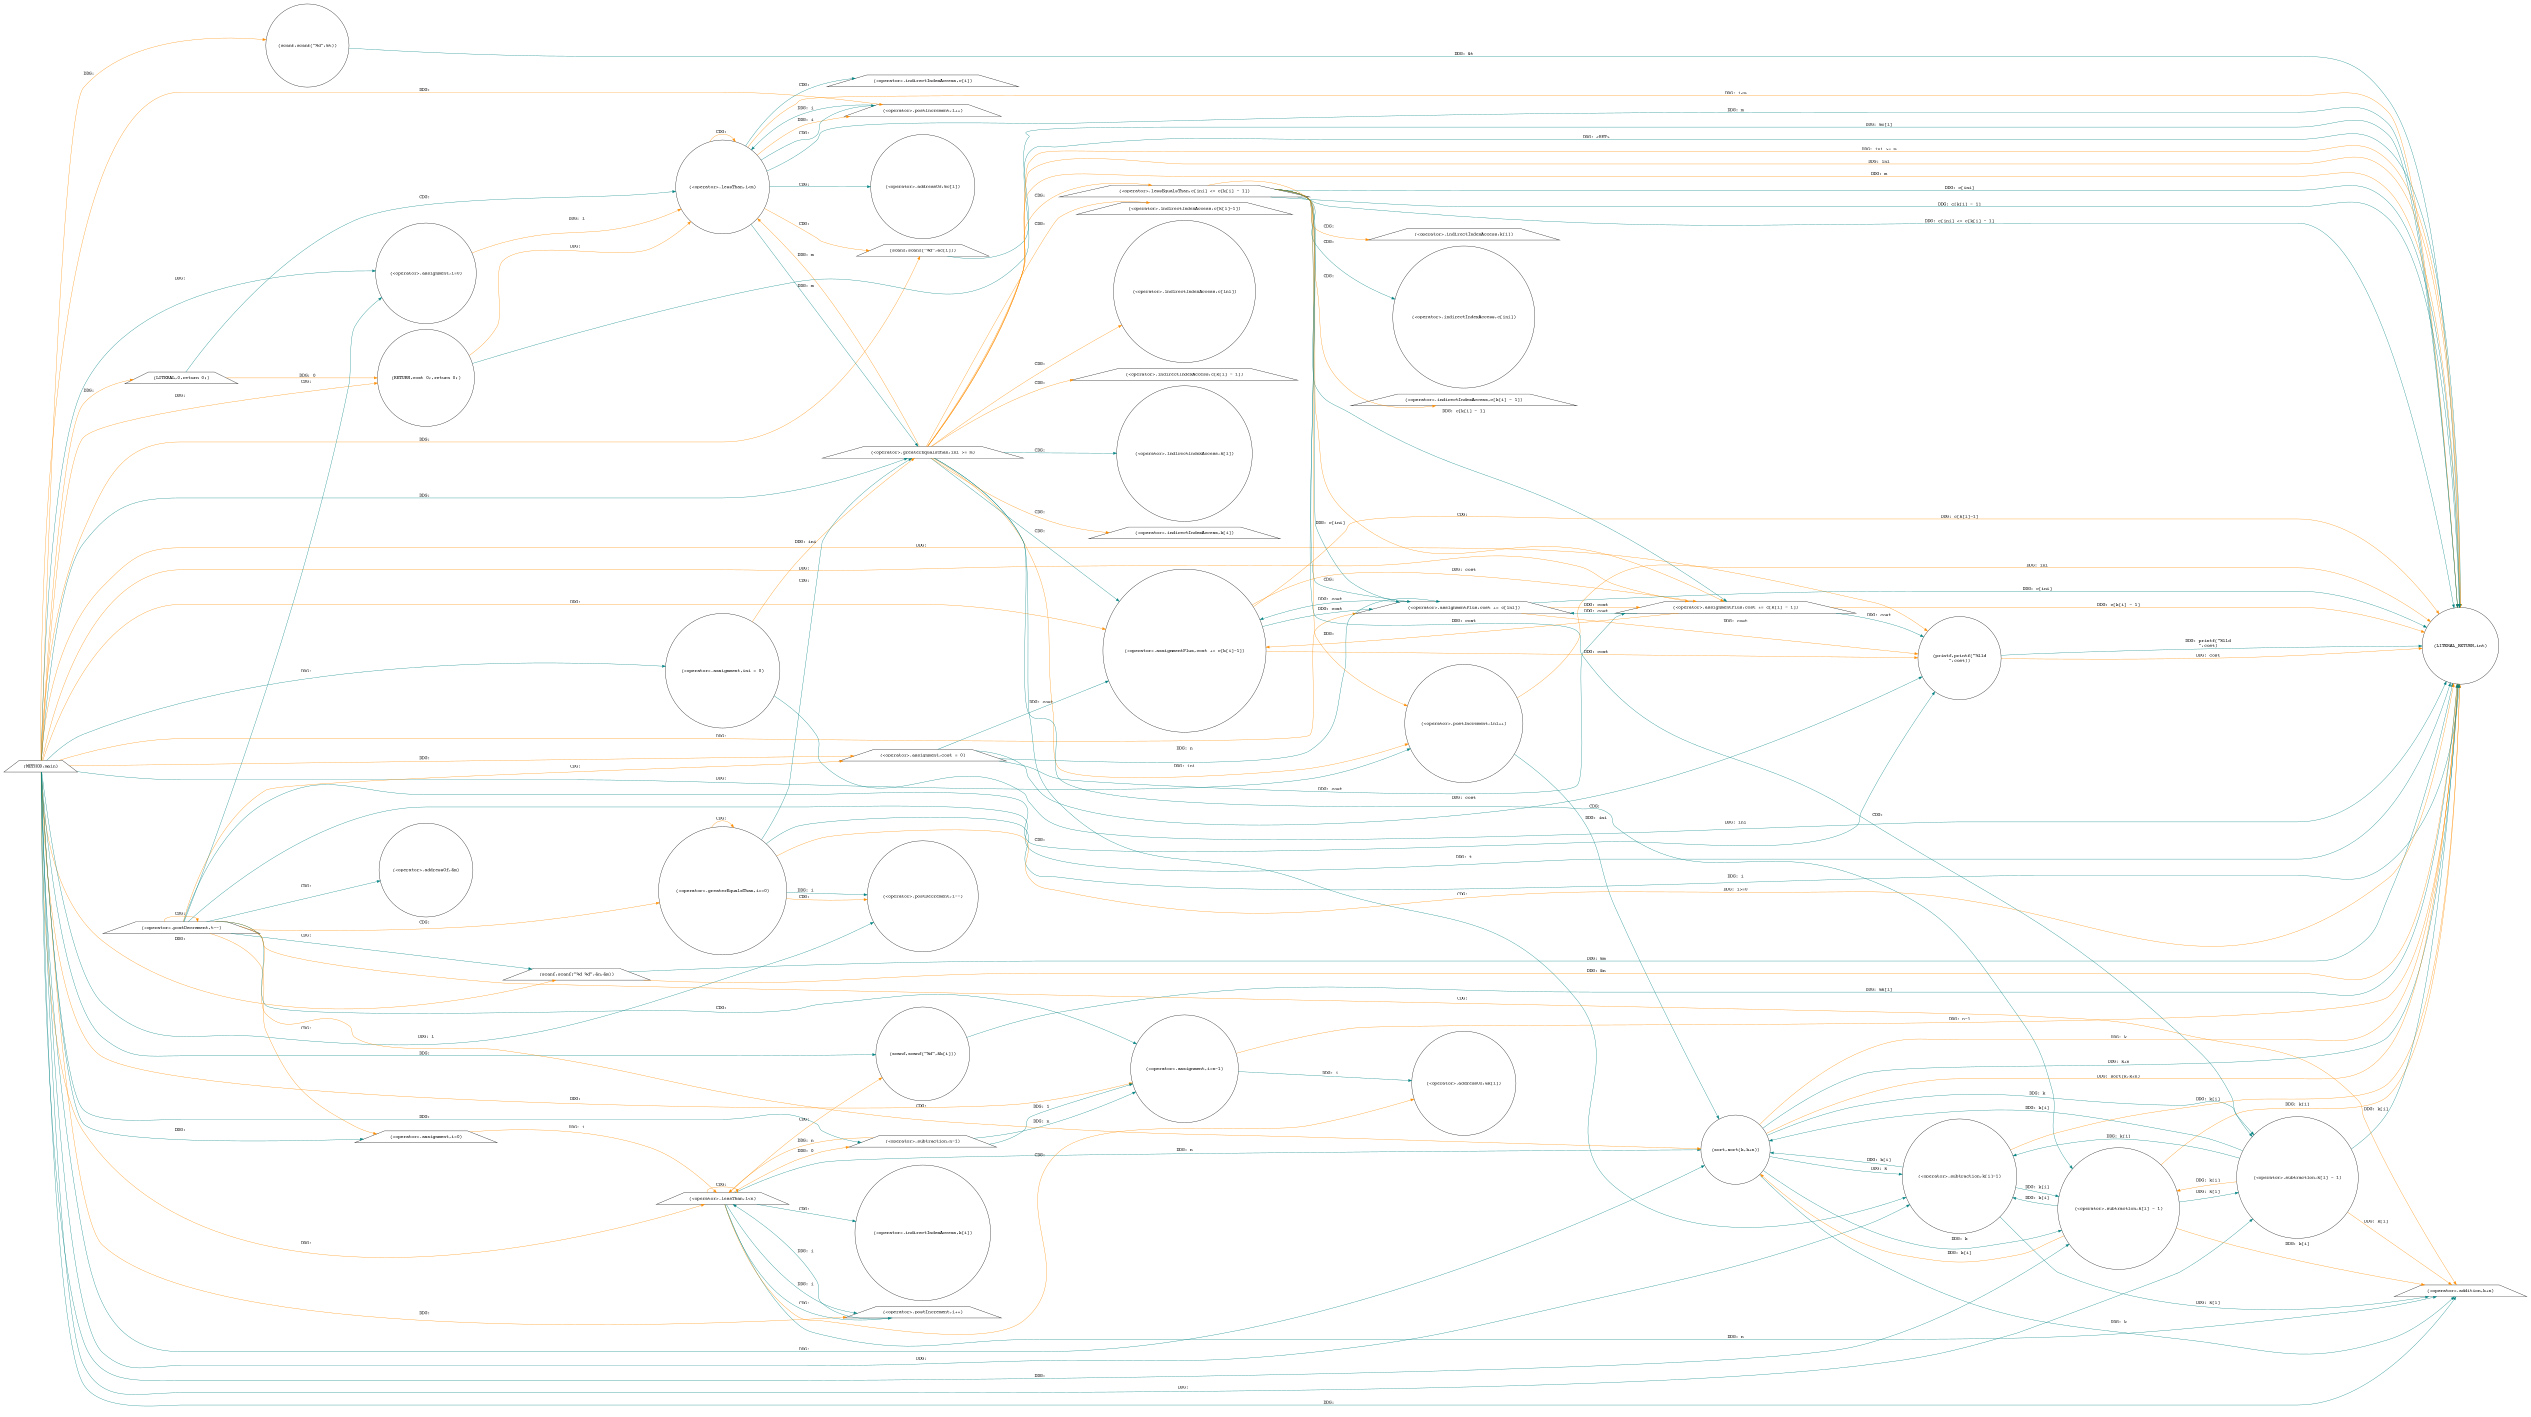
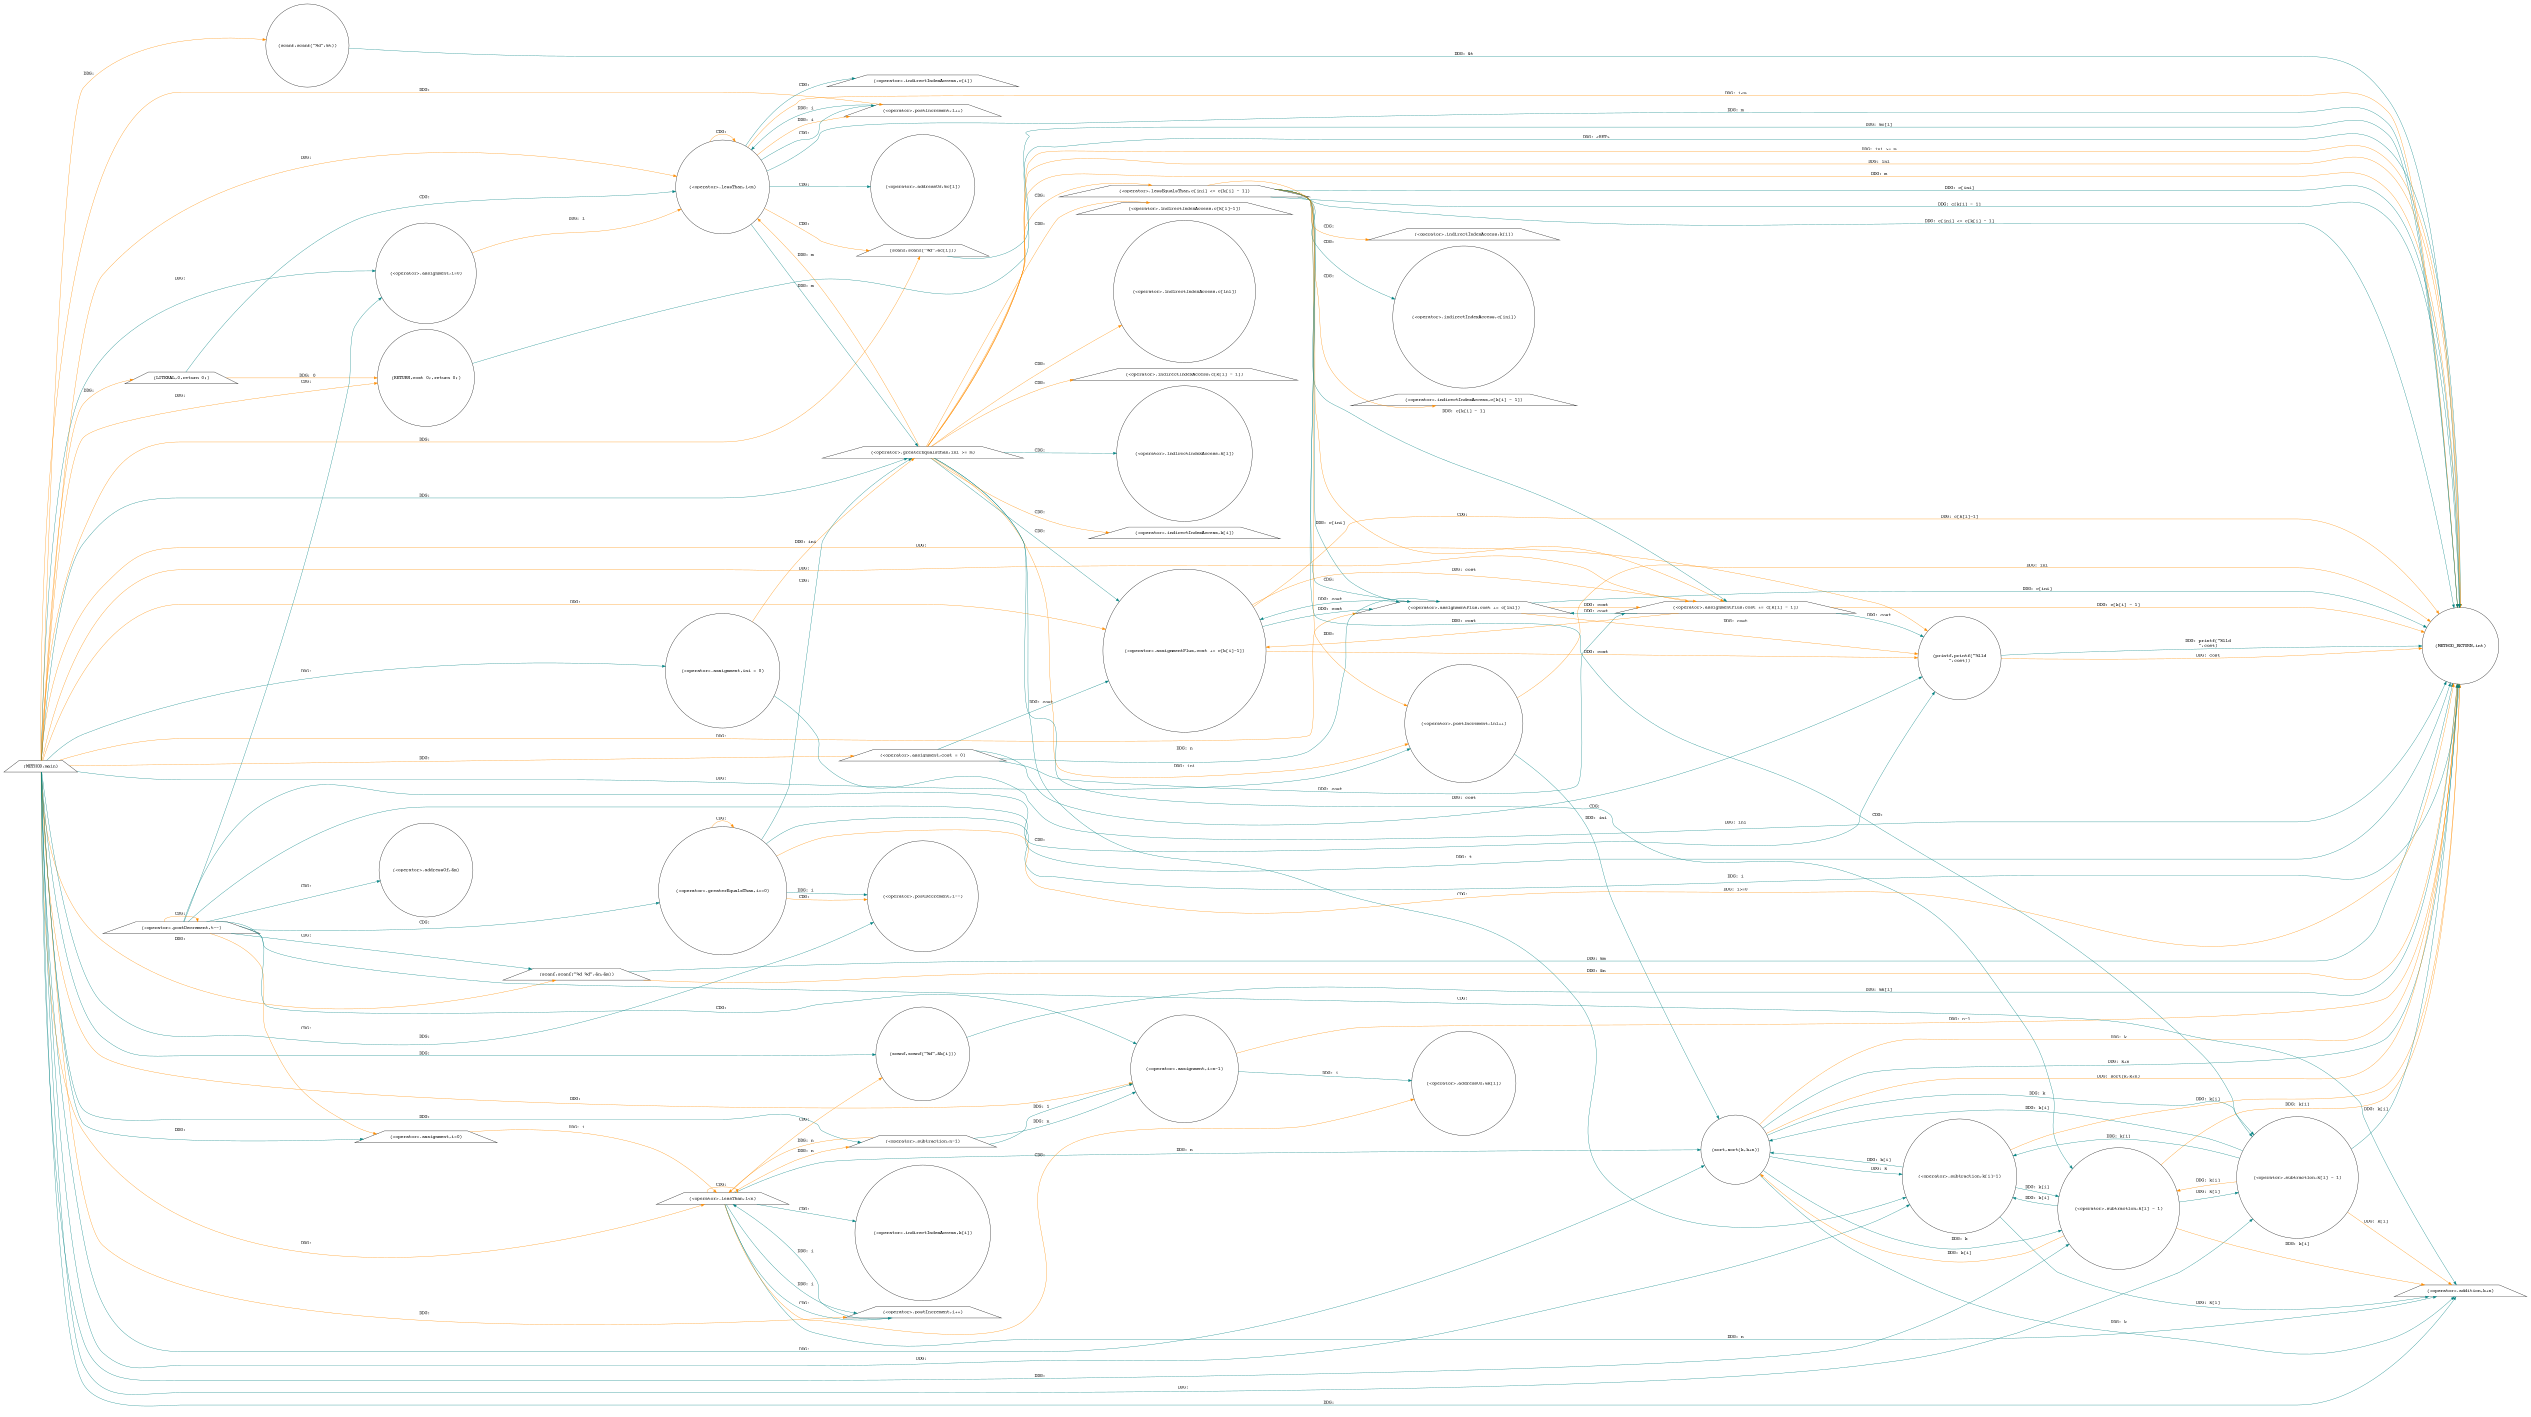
edge "(RETURN,cost 0;,return 0;)" -> "(<operator>.lessThan,i<m)": now "(METHOD,main)" -> "(<operator>.lessThan,i<m)"
node "(LITERAL_RETURN,int)": label "(LITERAL_RETURN,int)" -> "(METHOD_RETURN,int)"
edge "(<operator>.postDecrement,t--)" -> "(<operator>.assignment,cost = 0)": removed, label "CDG:"
edge "(<operator>.postDecrement,t--)" -> "(<operator>.greaterEqualsThan,i>=0)": color darkorange -> teal
edge "(<operator>.postDecrement,t--)" -> "(<operator>.addition,k+n)": color darkorange -> teal
edge "(METHOD,main)" -> "(<operator>.postDecrement,i--)": label "DDG: i" -> "DDG: "
edge "(<operator>.postDecrement,t--)" -> "(sort,sort(k,k+n))": removed, label "CDG:"
edge "(<operator>.lessThan,i<n)" -> "(<operator>.subtraction,n-1)": label "DDG: 0" -> "DDG: n"
